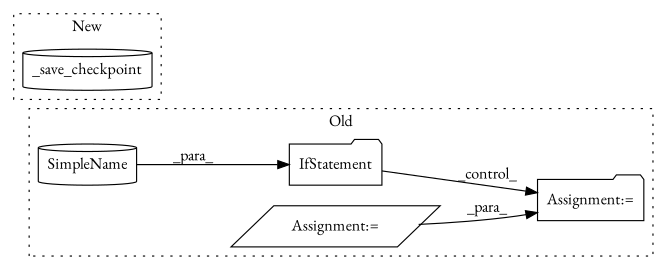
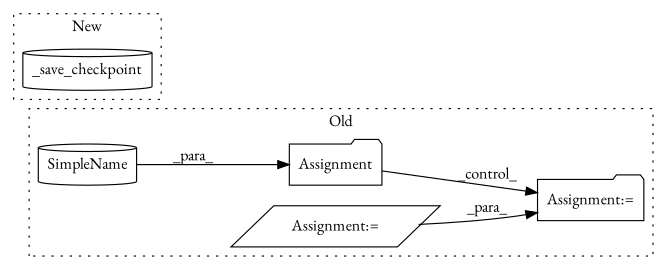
node "IfStatement": label "IfStatement" -> "Assignment"
